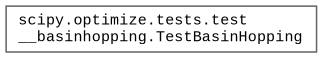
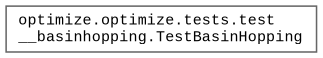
node "scipy.optimize.tests.test __basinhopping.TestBasinHopping": label "scipy.optimize.tests.test __basinhopping.TestBasinHopping" -> "optimize.optimize.tests.test __basinhopping.TestBasinHopping"
